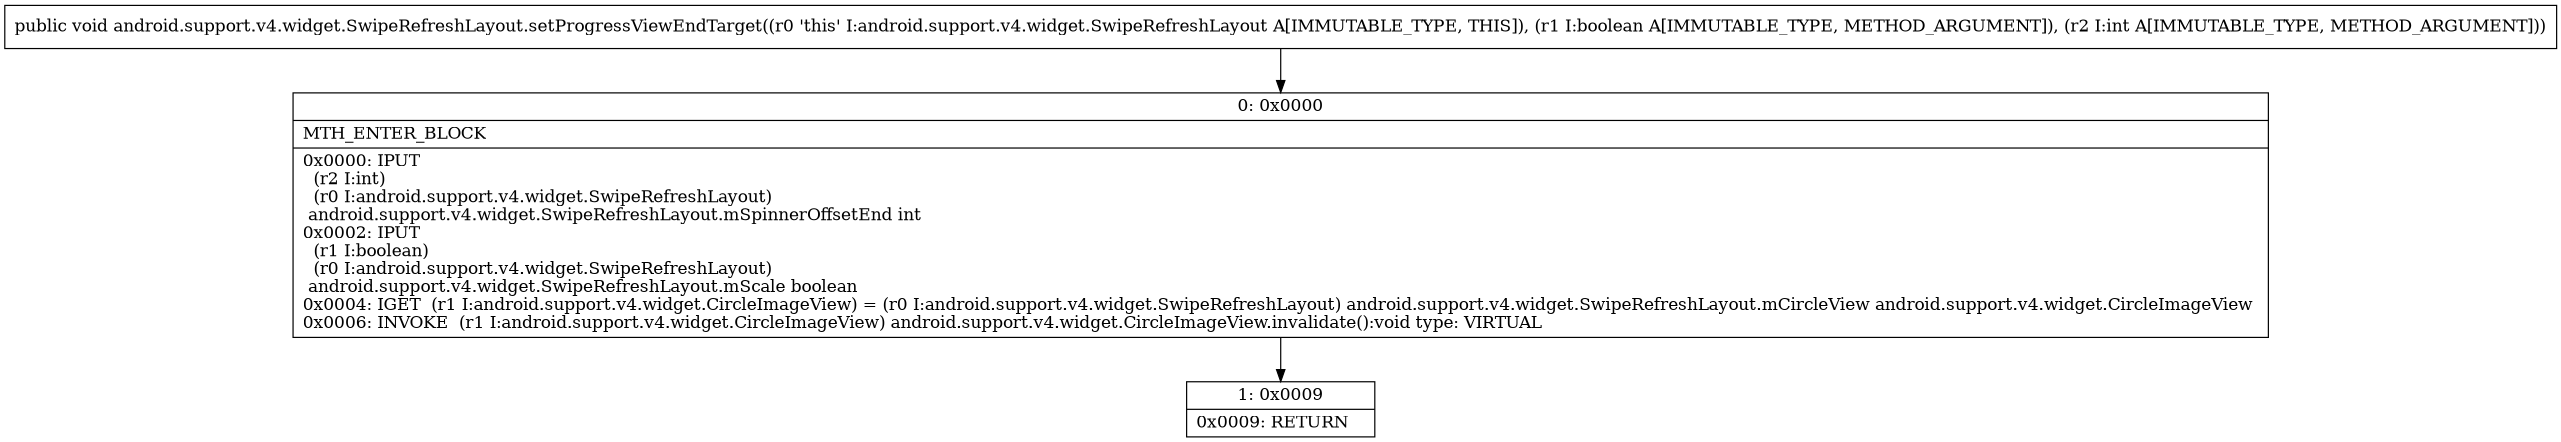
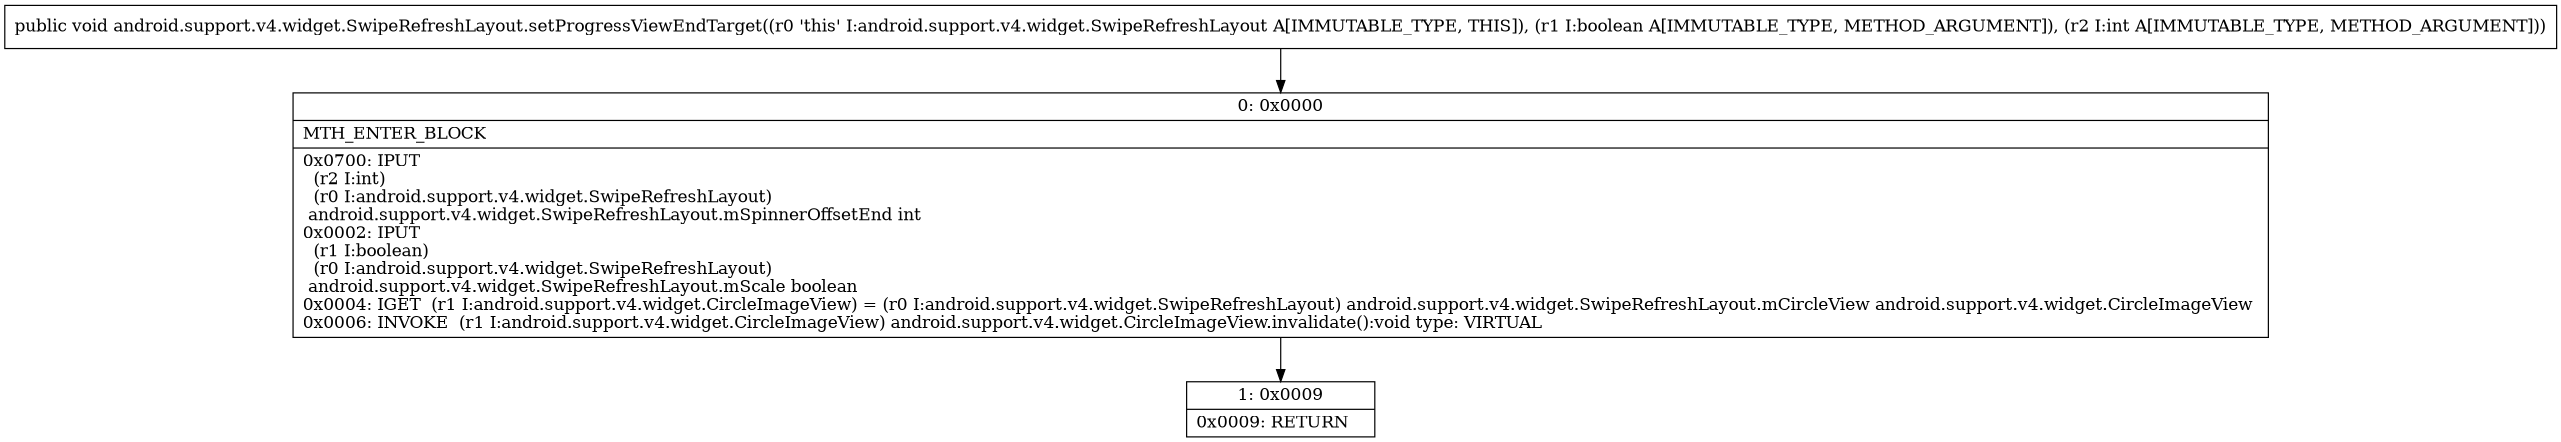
node "0: 0x0000": text "0x0000: IPUT" -> "0x0700: IPUT"
